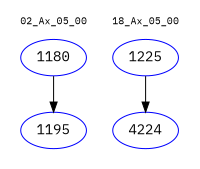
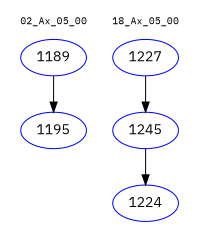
node "1180": label "1180" -> "1189"
node "1225": label "1225" -> "1245"
node "1227": added
node "4224": label "4224" -> "1224"
